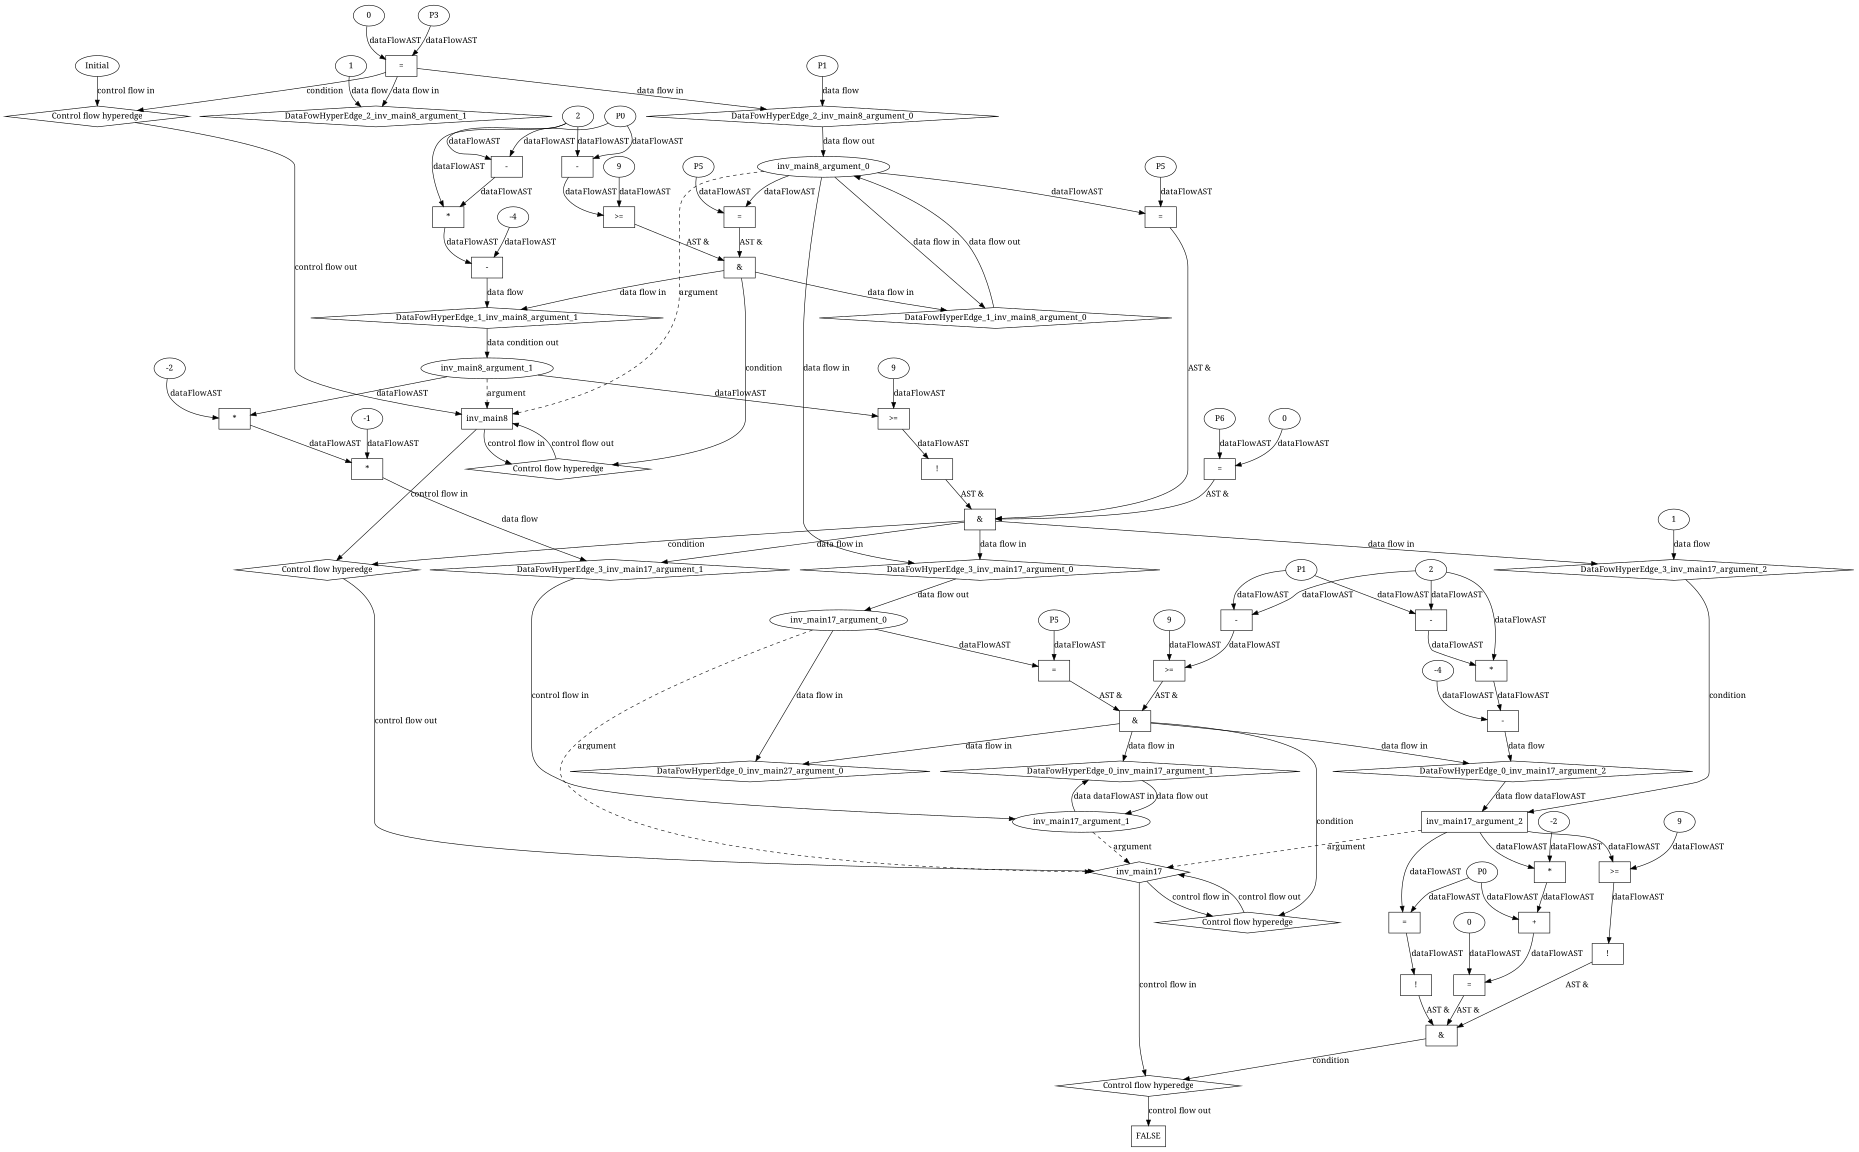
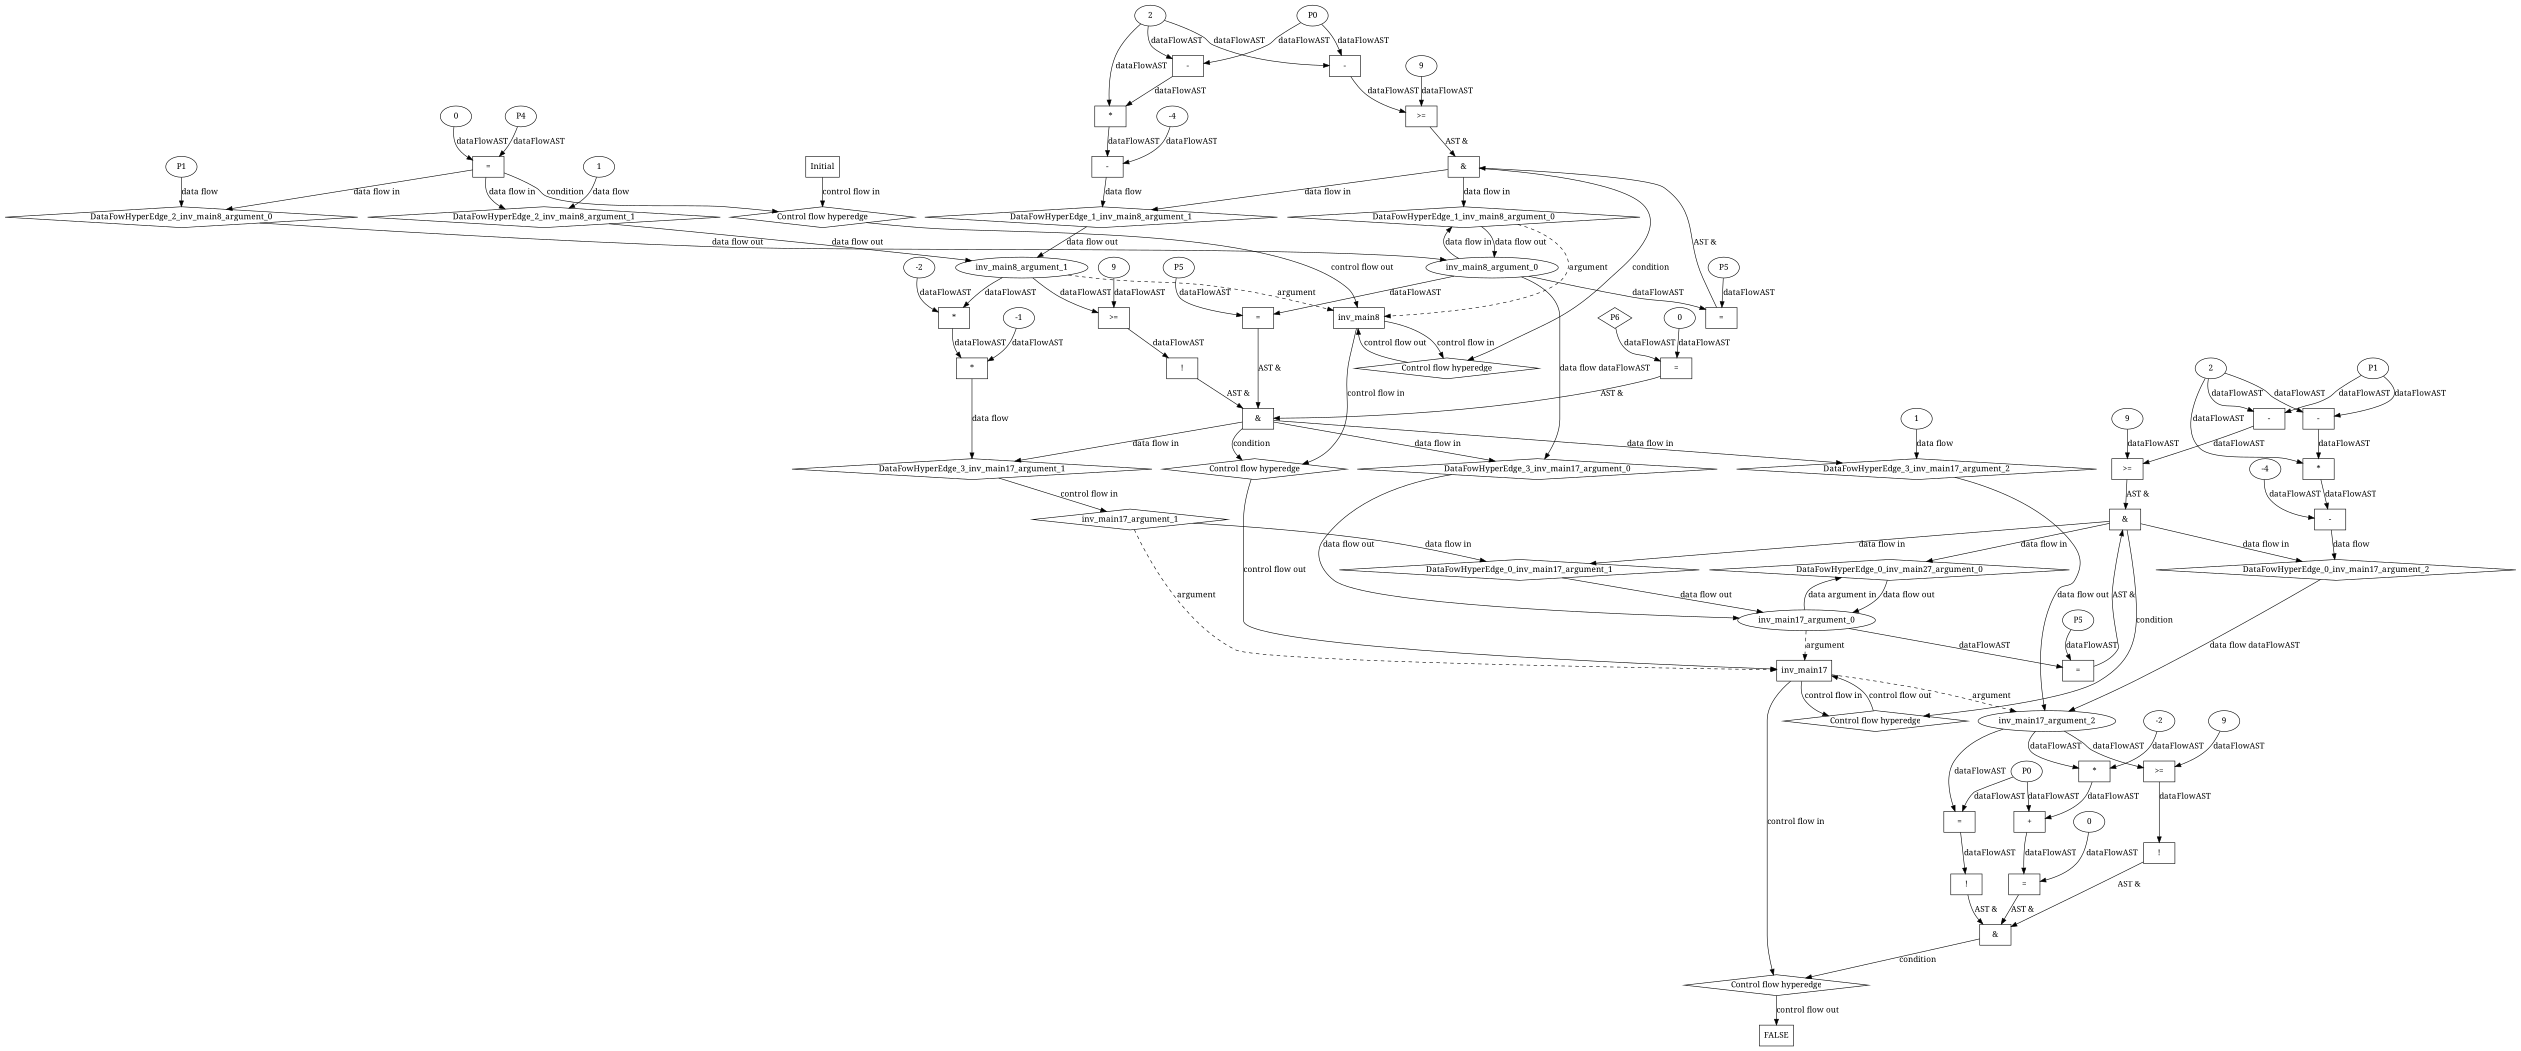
node "P3": label "P3" -> "P4"
node "Initial": shape ellipse -> box
edge "DataFowHyperEdge_2_inv_main8_argument_1" -> "inv_main8_argument_1": added, label "data flow out"
edge "inv_main8_argument_0" -> "inv_main8": now "DataFowHyperEdge_1_inv_main8_argument_0" -> "inv_main8"
edge "DataFowHyperEdge_1_inv_main8_argument_1" -> "inv_main8_argument_1": label "data condition out" -> "data flow out"
edge "inv_main8_argument_0" -> "DataFowHyperEdge_3_inv_main17_argument_0": label "data flow in" -> "data flow dataFlowAST"
node "P6": shape ellipse -> diamond
edge "DataFowHyperEdge_0_inv_main27_argument_0" -> "inv_main17_argument_0": added, label "data flow out"
edge "inv_main17_argument_0" -> "DataFowHyperEdge_0_inv_main27_argument_0": label "data flow in" -> "data argument in"
edge "DataFowHyperEdge_3_inv_main17_argument_2" -> "inv_main17_argument_2": label "condition" -> "data flow out"
edge "inv_main17_argument_1" -> "DataFowHyperEdge_0_inv_main17_argument_1": label "data dataFlowAST in" -> "data flow in"
edge "DataFowHyperEdge_0_inv_main17_argument_1" -> "inv_main17_argument_1": now "DataFowHyperEdge_0_inv_main17_argument_1" -> "inv_main17_argument_0"
node "inv_main17_argument_1": shape ellipse -> diamond
node "inv_main17_argument_2": shape box -> ellipse
edge "inv_main17_argument_2" -> "inv_main17": reversed
node "inv_main17": shape diamond -> box
